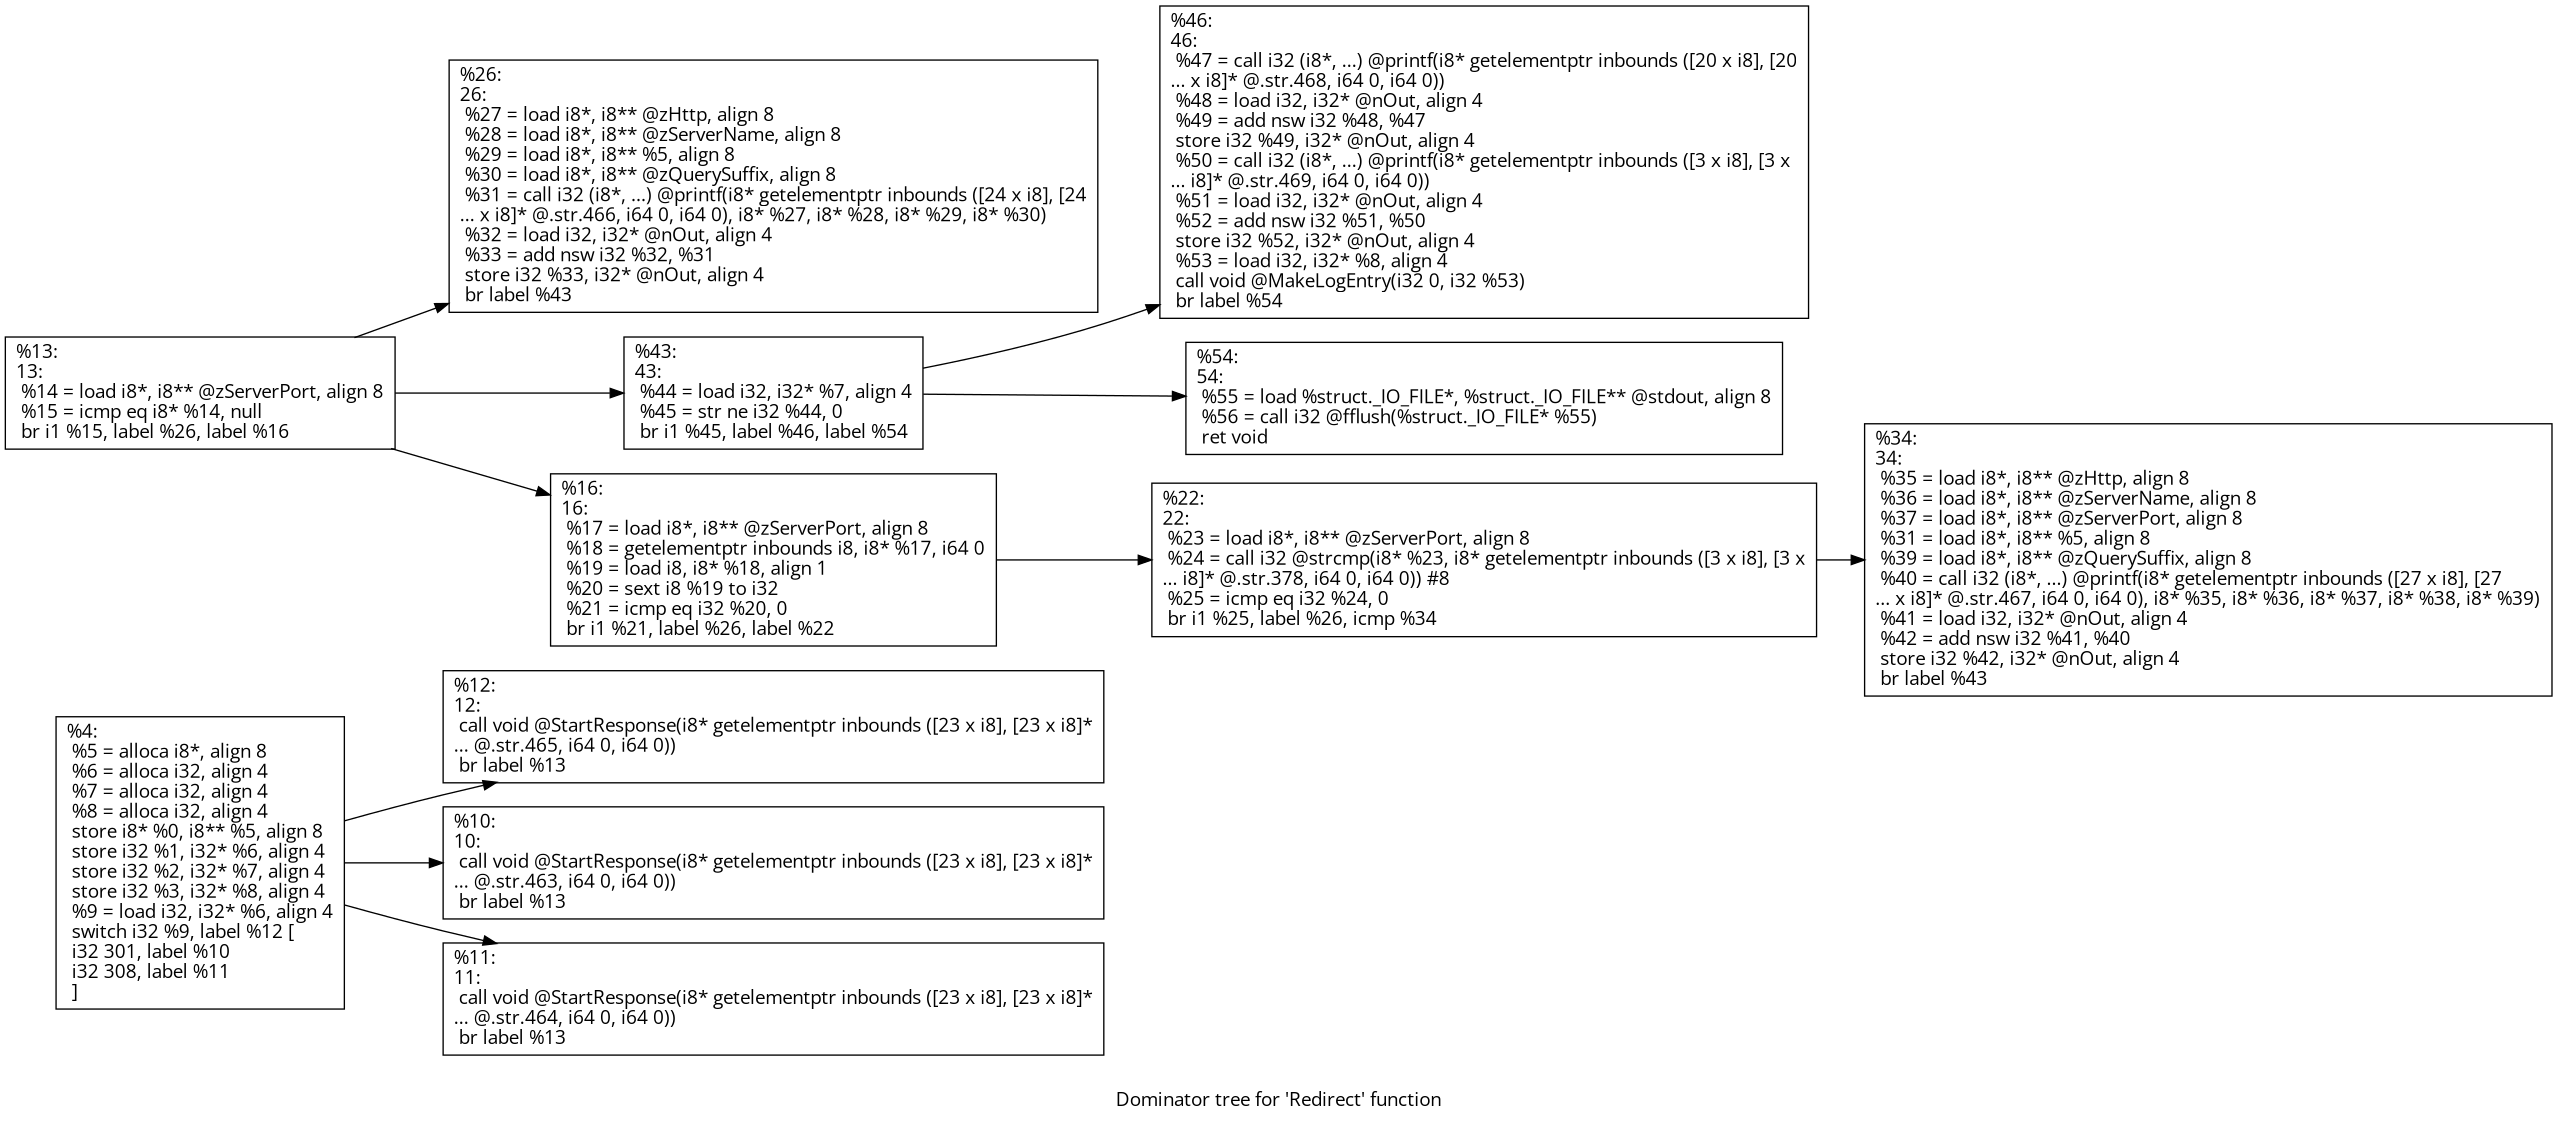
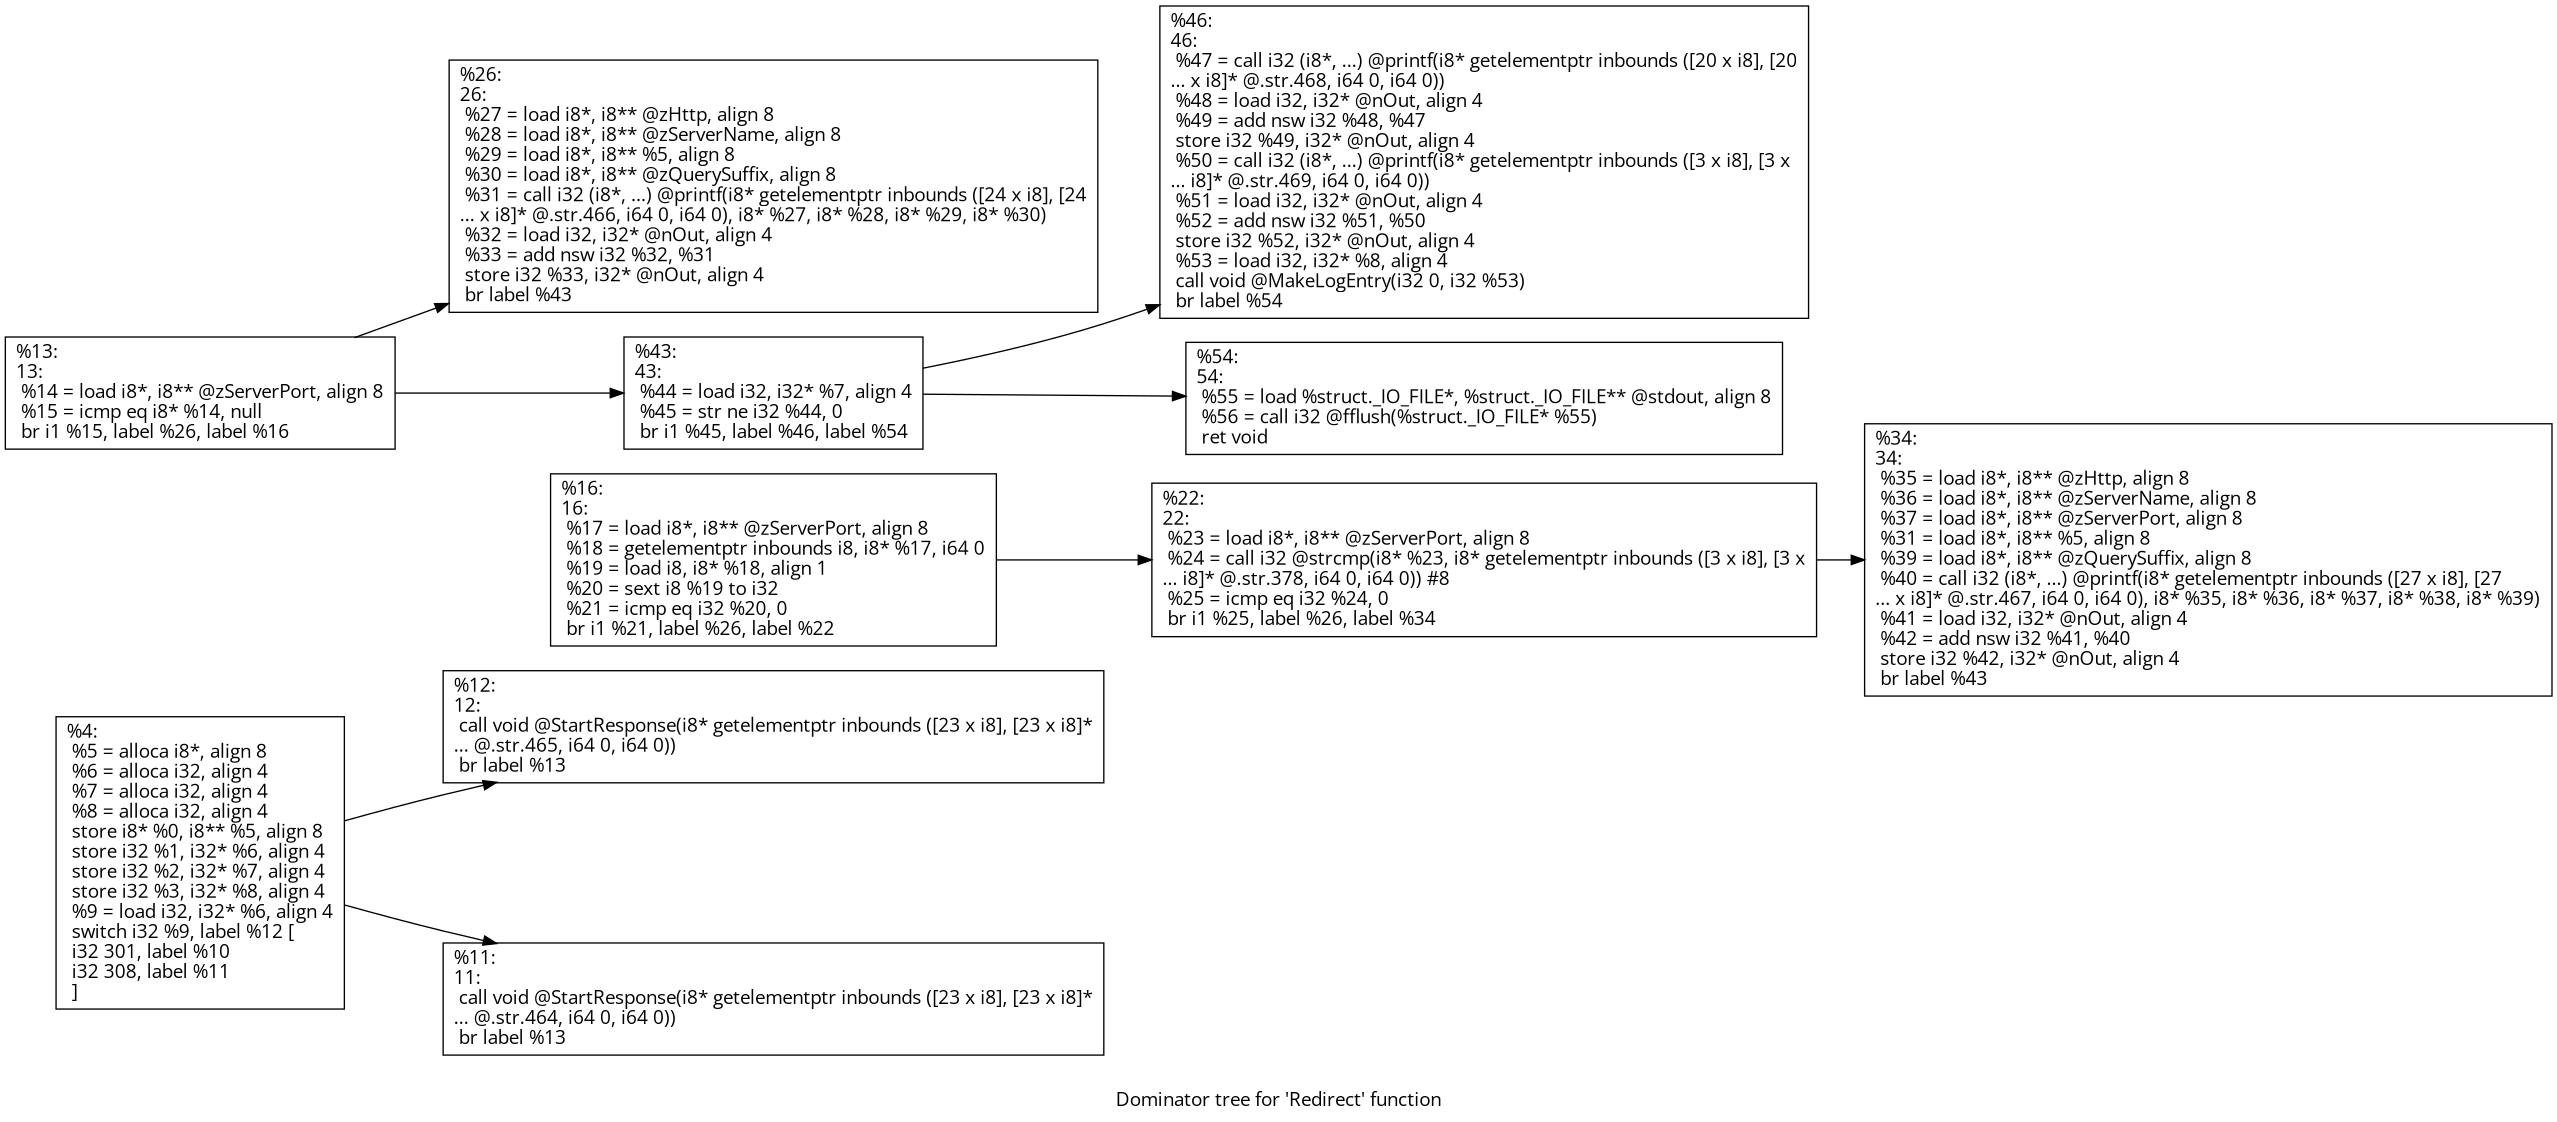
edge "%13:" -> "%16:": removed
node "%22:": text "br i1 %25, label %26, icmp %34" -> "br i1 %25, label %26, label %34"
node "%10:": removed
